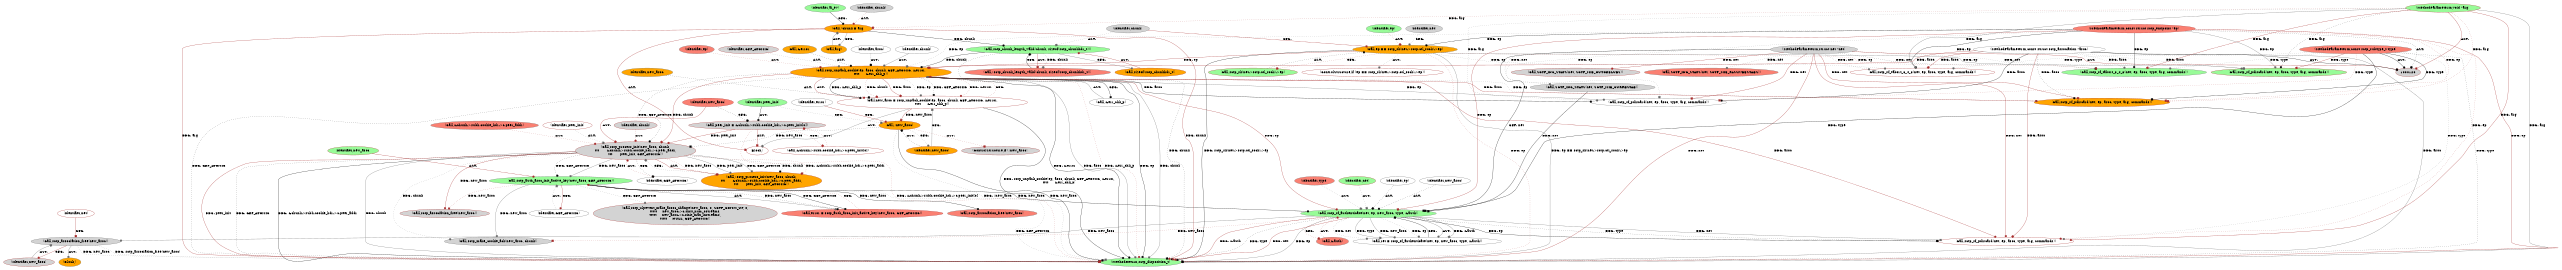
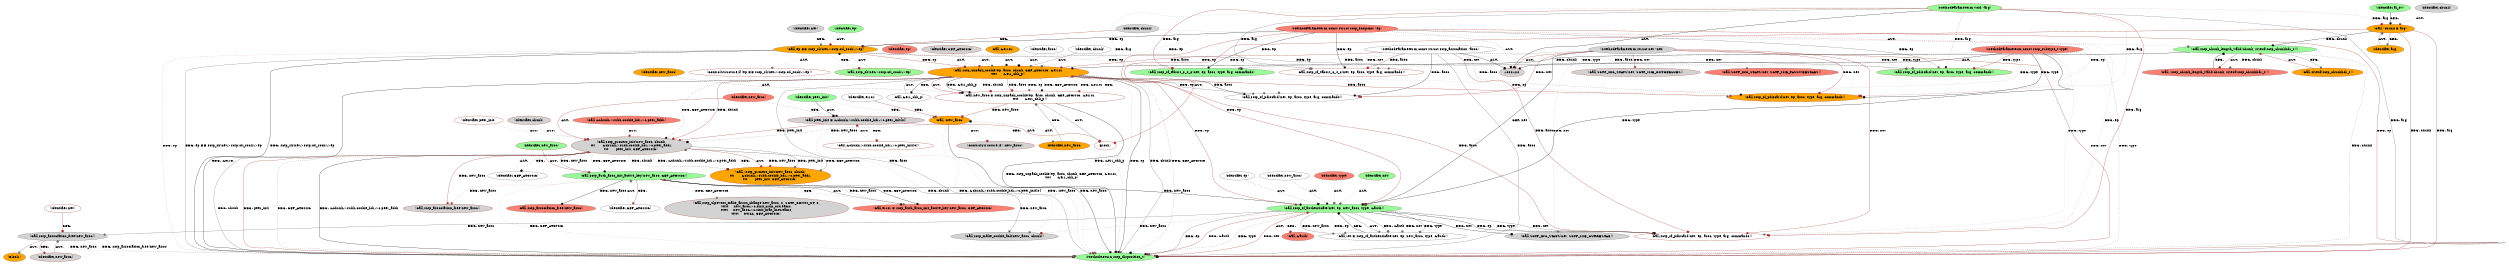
edge "(MethodParameterIn,void *arg)" -> "1000120": color brown -> black
node "(Call,arg)": label "(Call,arg)" -> "(Identifier,arg)"
edge "(Call,SCTP_INC_STATS(net, SCTP_MIB_CURRESTAB))" -> "(Call,sctp_sf_authenticate(net, ep, new_asoc, type, &auth))": reversed
